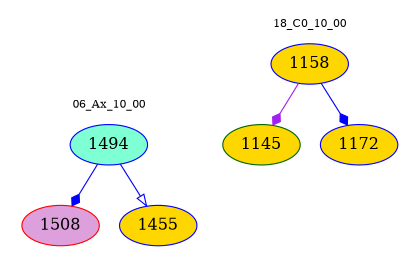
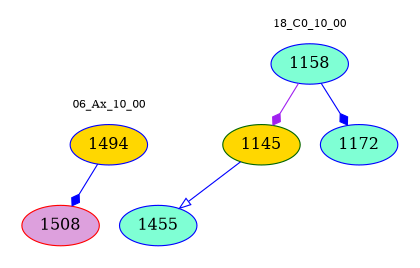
node "1158": fillcolor gold -> aquamarine
node "1494": fillcolor aquamarine -> gold
node "1172": fillcolor gold -> aquamarine
edge "1494" -> "1455": now "1145" -> "1455"
node "1455": fillcolor gold -> aquamarine
